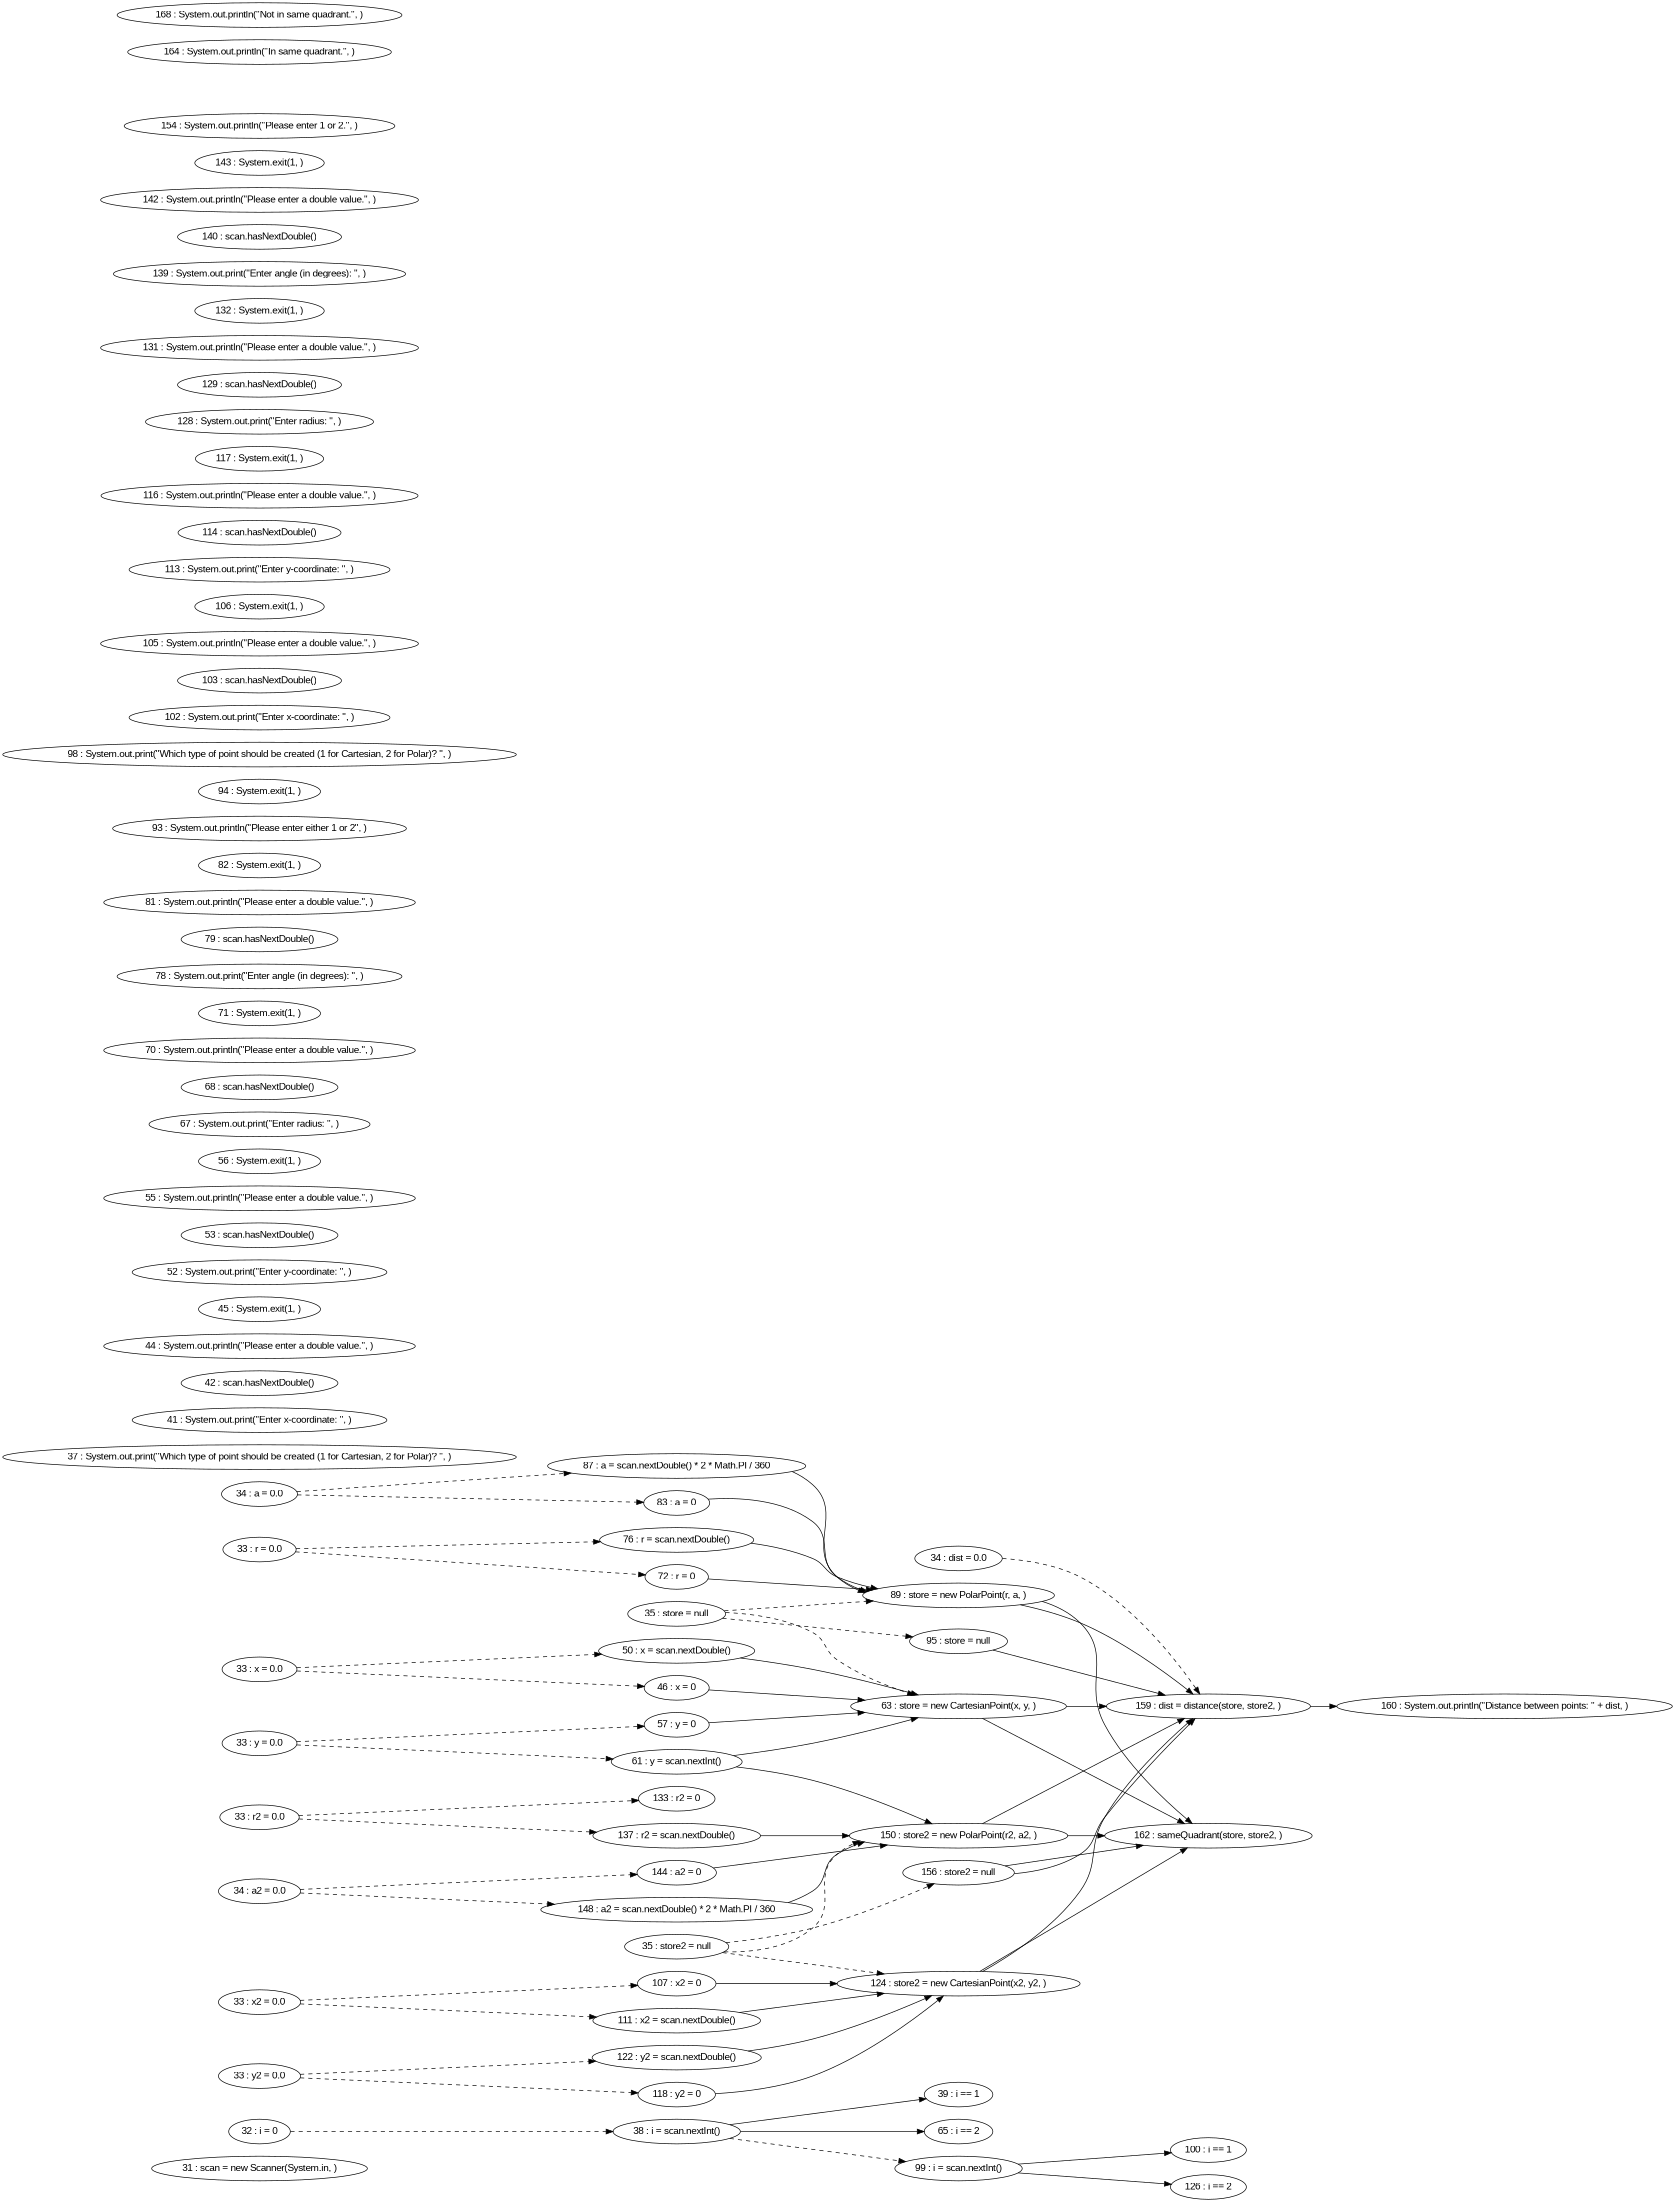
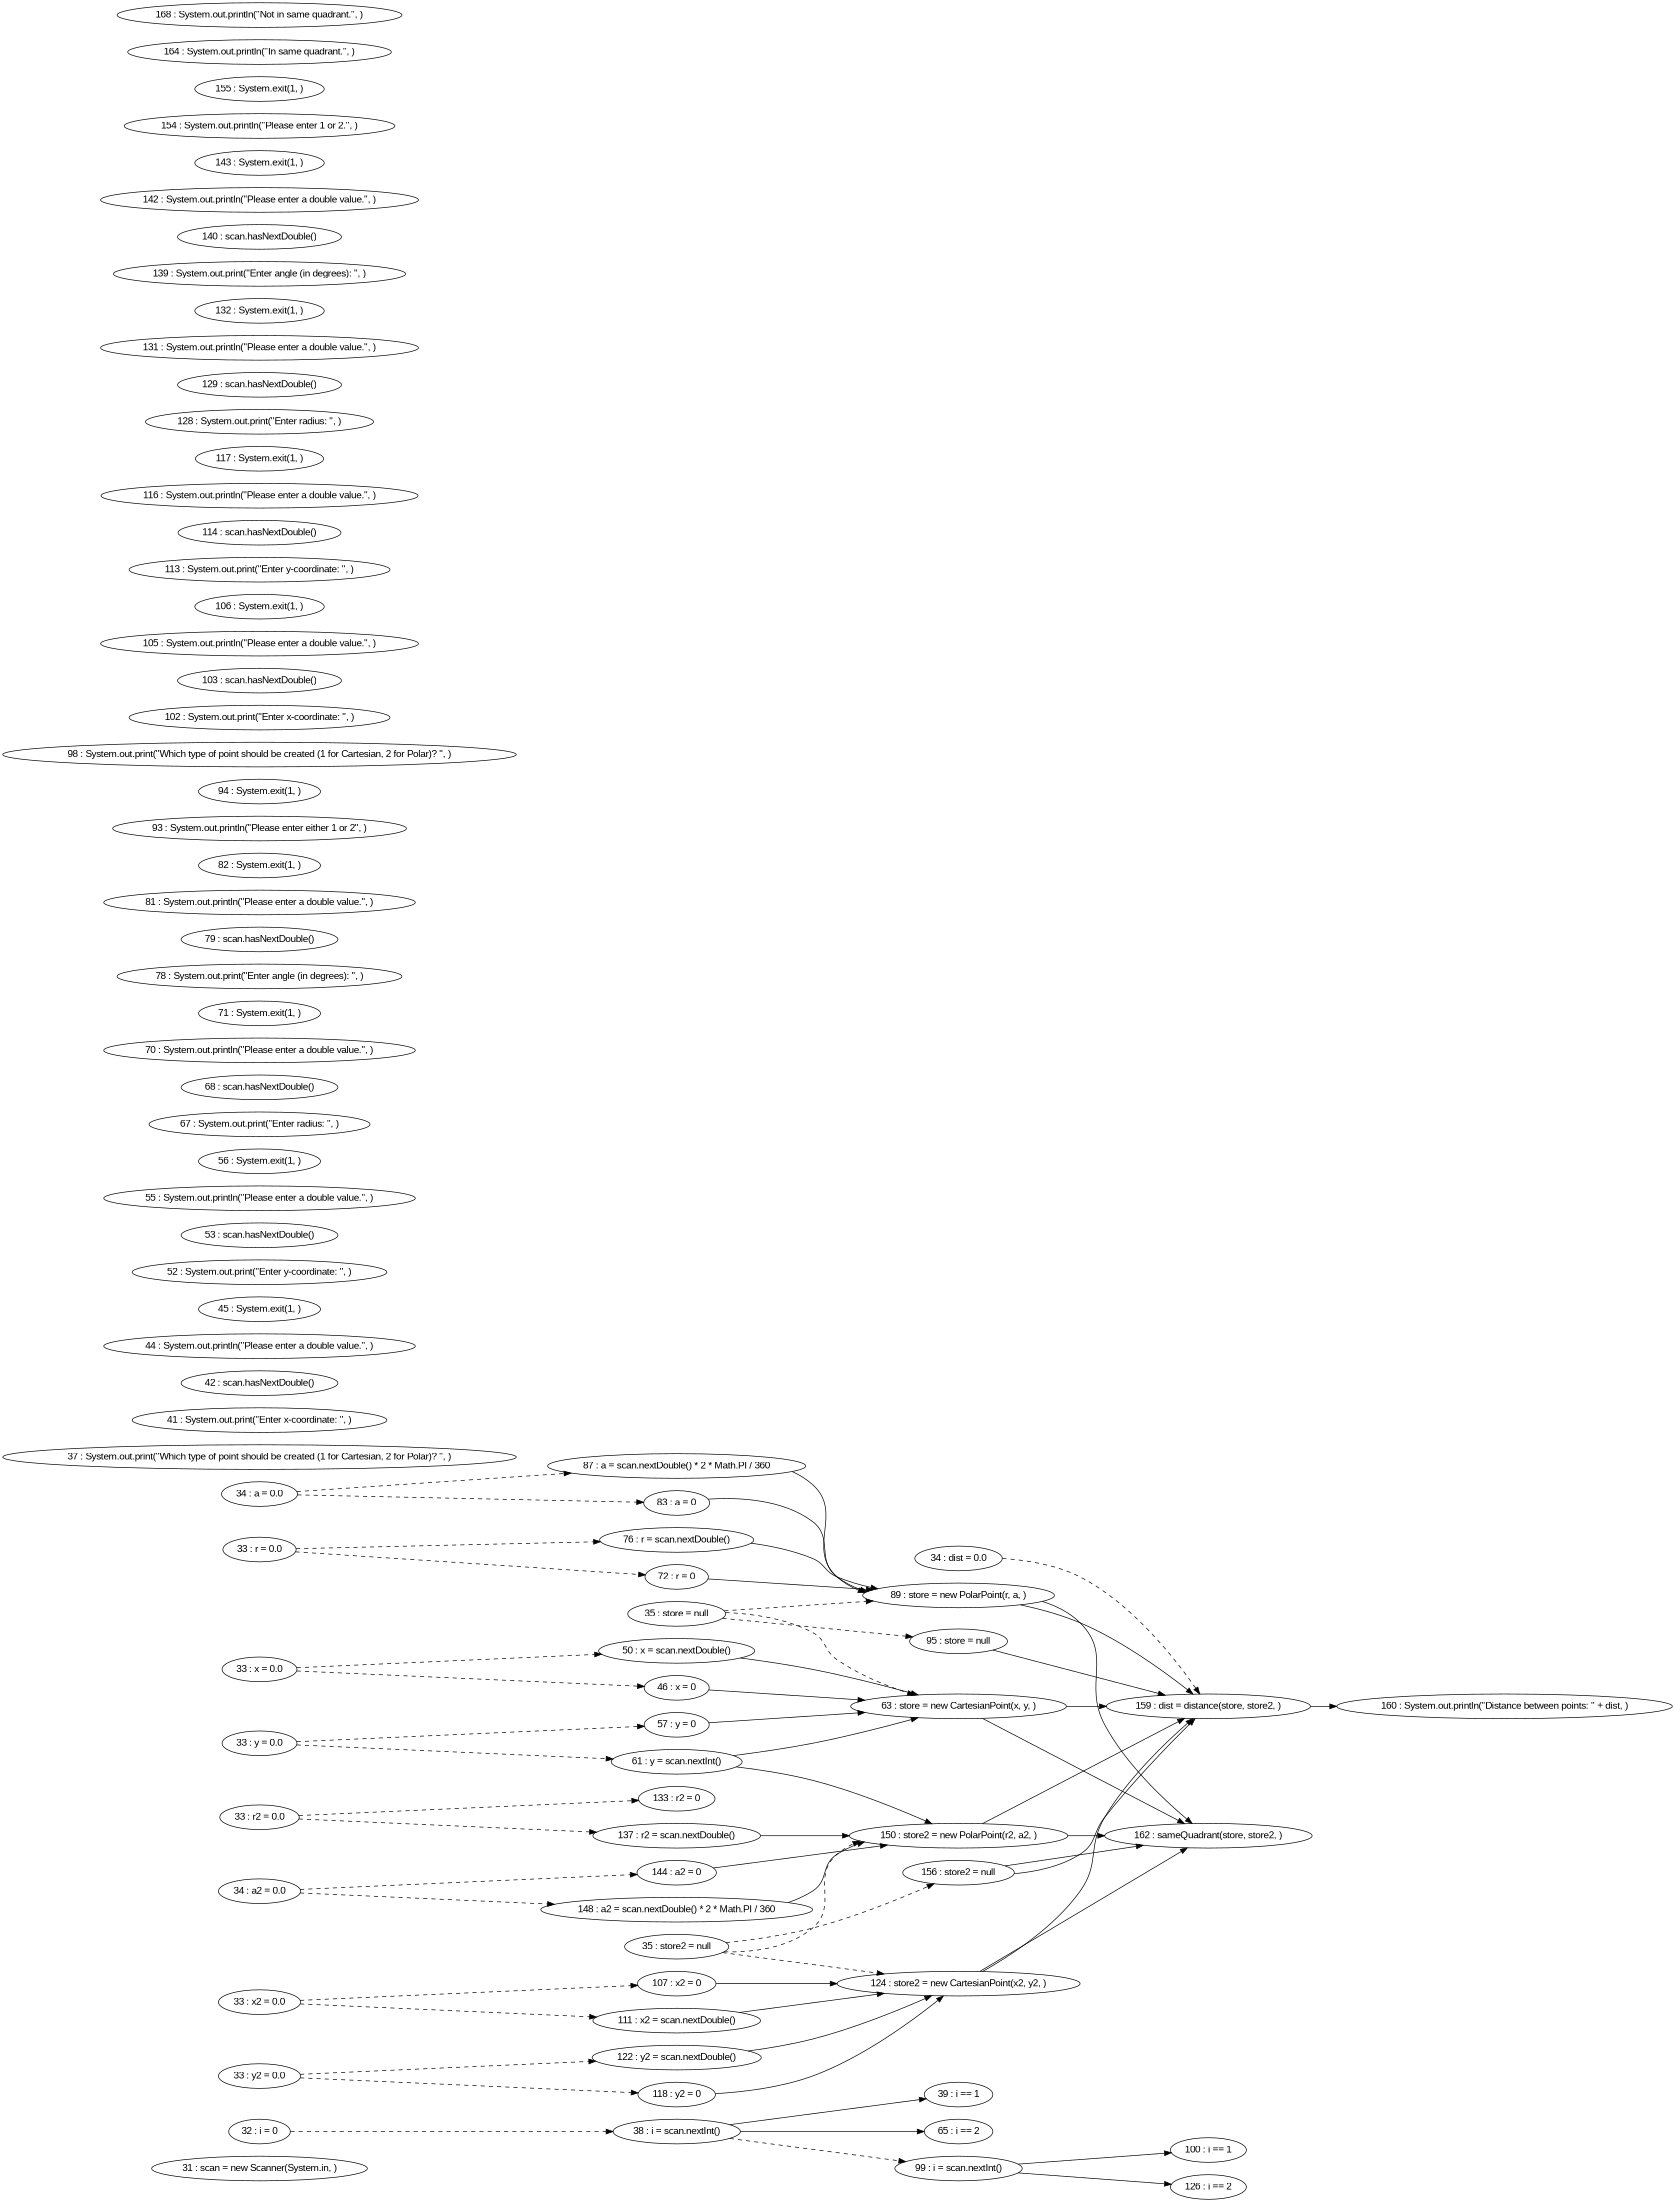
node "155 : System.exit(1, )": added
